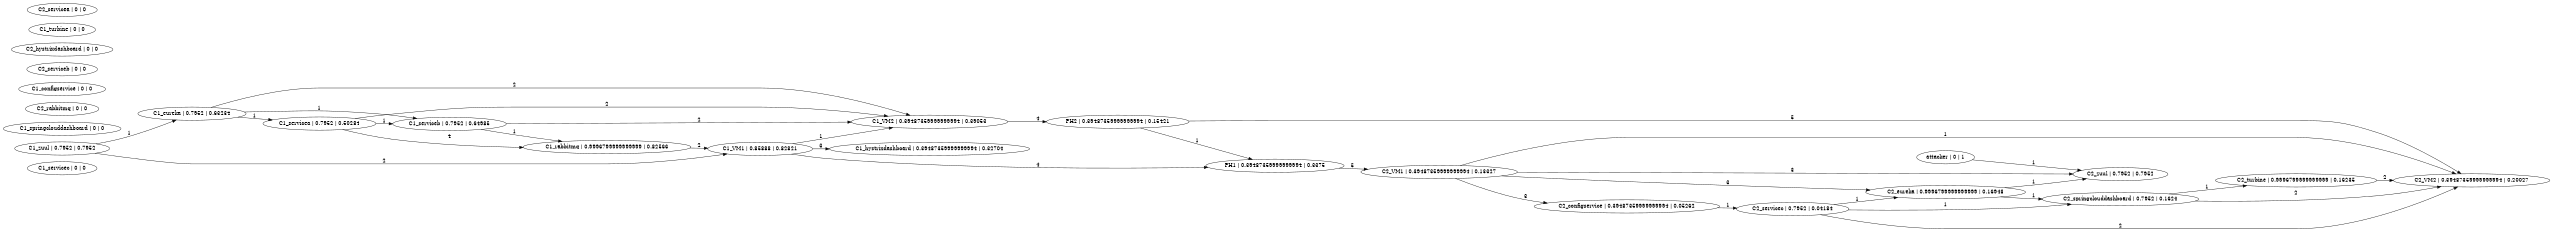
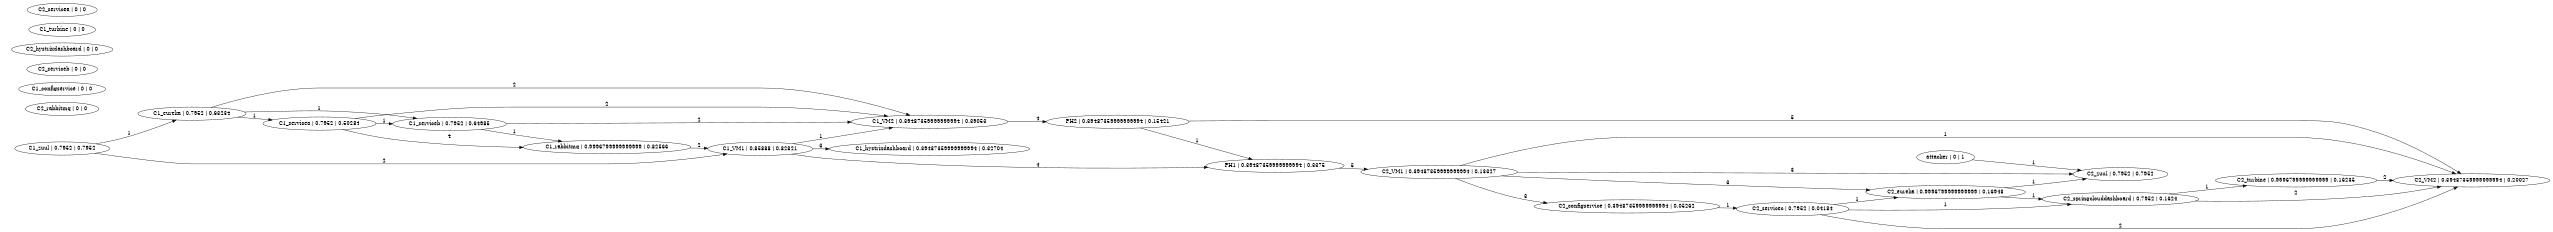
node "C1_springclouddashboard | 0 | 0": removed
node "C1_servicec | 0 | 0": removed
